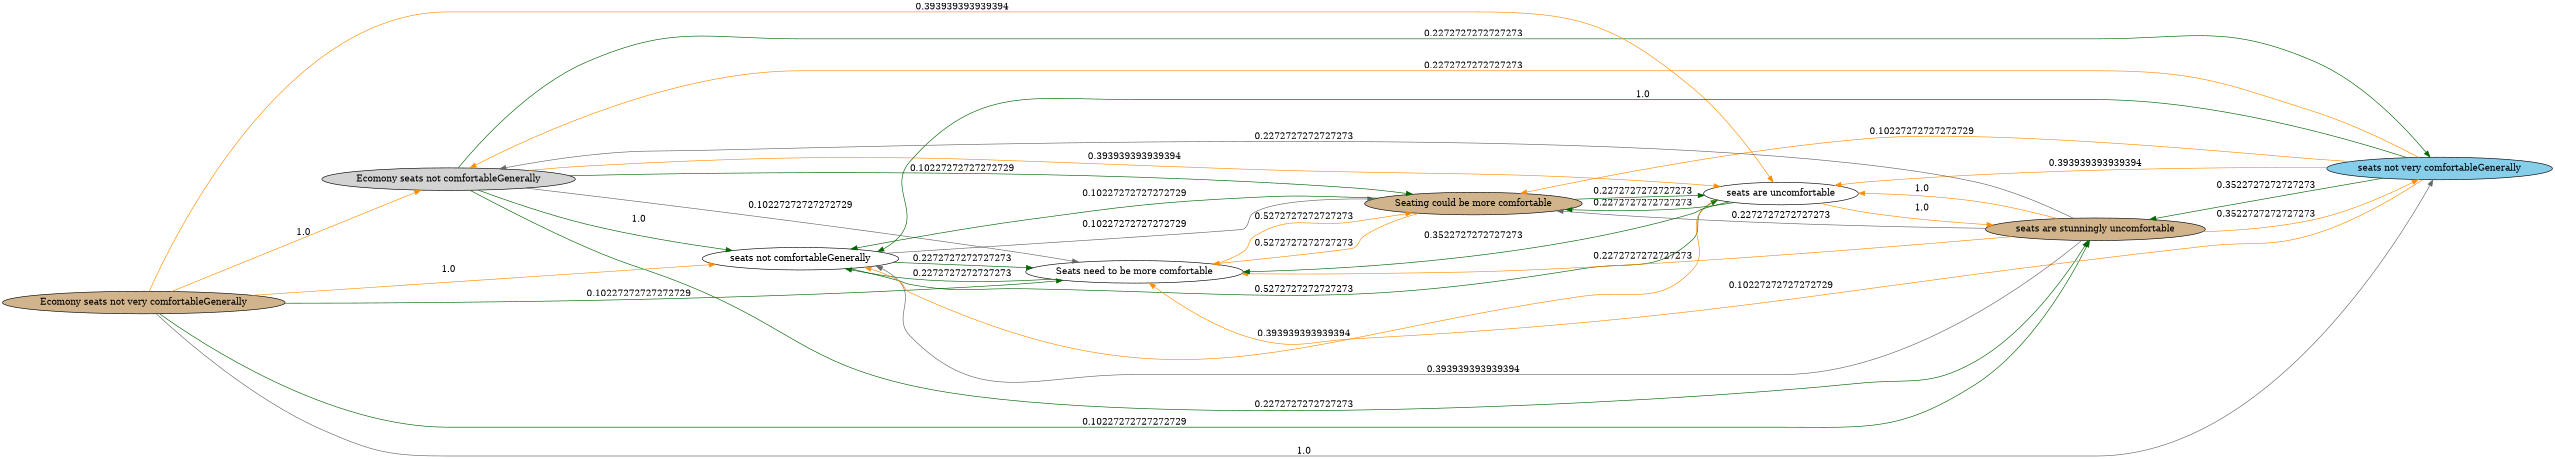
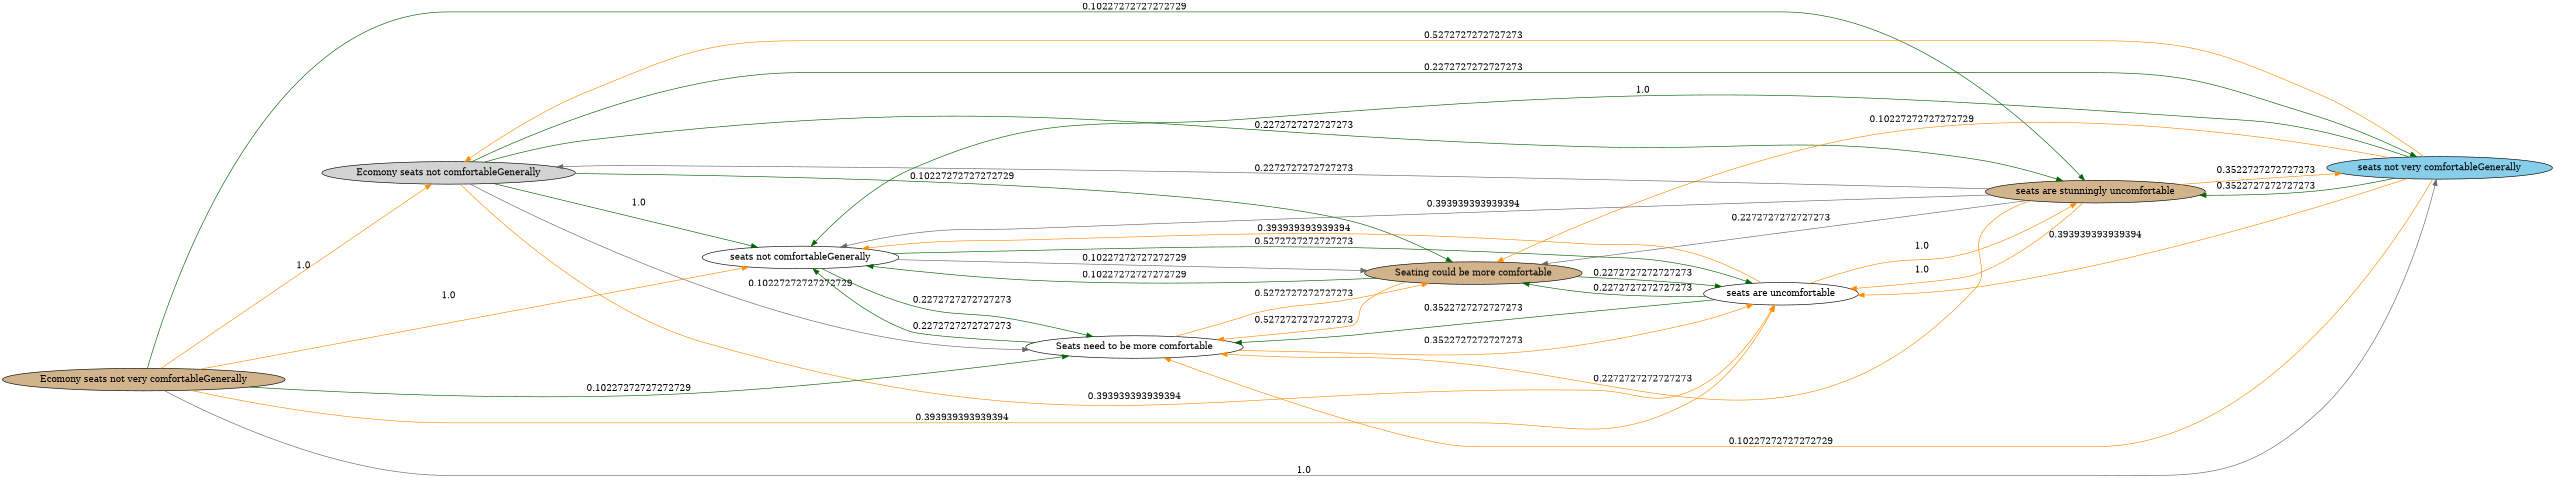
edge "seats not very comfortableGenerally" -> "Ecomony seats not comfortableGenerally": label "0.2272727272727273" -> "0.5272727272727273"
edge "Seats need to be more comfortable" -> "seats are uncomfortable": added, label "0.3522727272727273"
